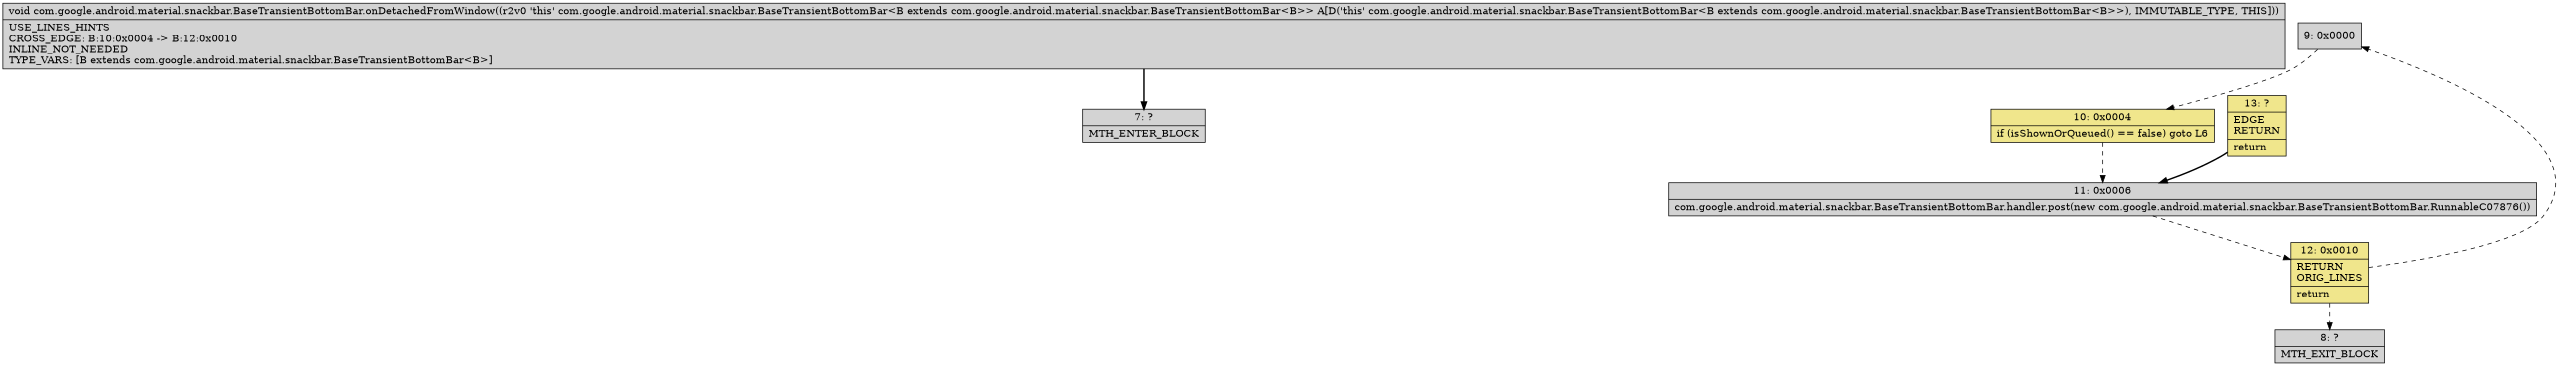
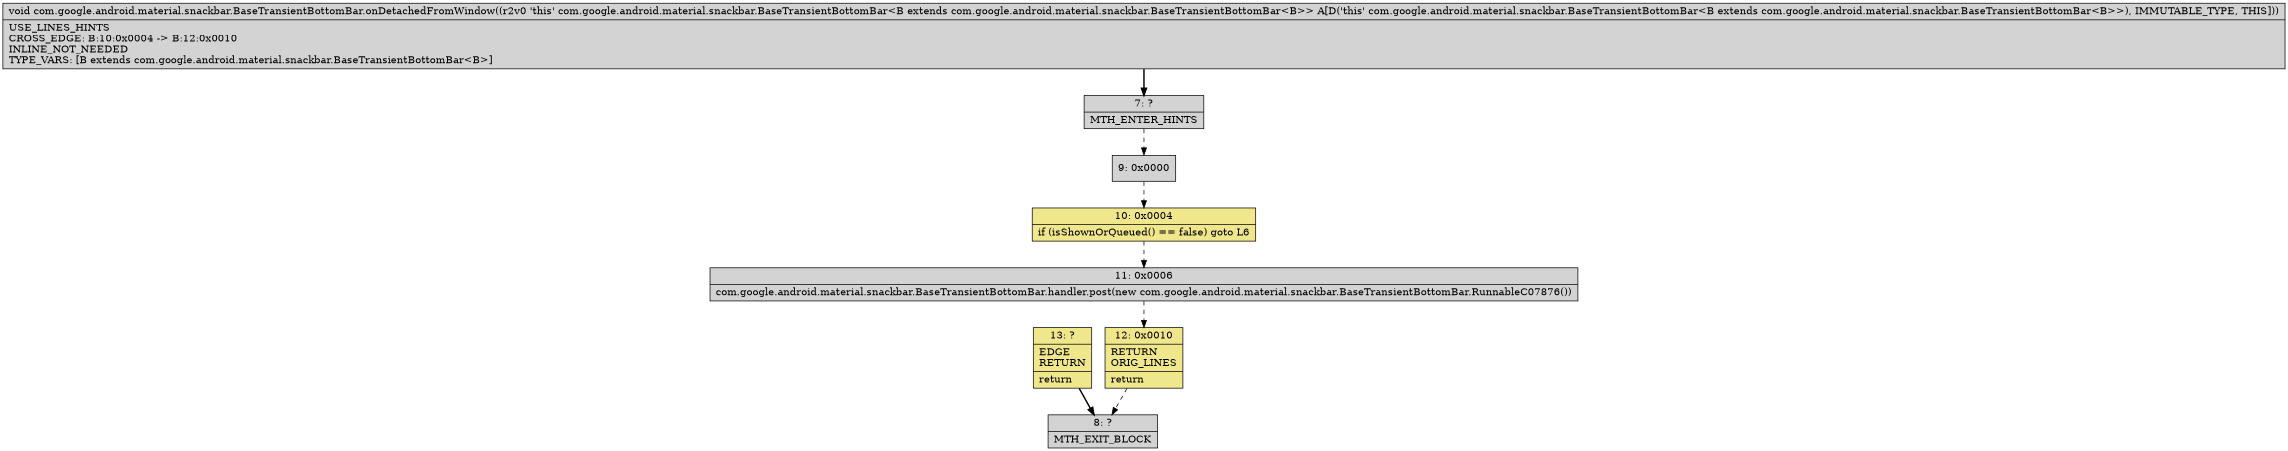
node "7: ?": text "MTH_ENTER_BLOCK" -> "MTH_ENTER_HINTS"
edge "13: ?" -> "11: 0x0006": now "13: ?" -> "8: ?"
edge "12: 0x0010" -> "9: 0x0000": now "7: ?" -> "9: 0x0000"
